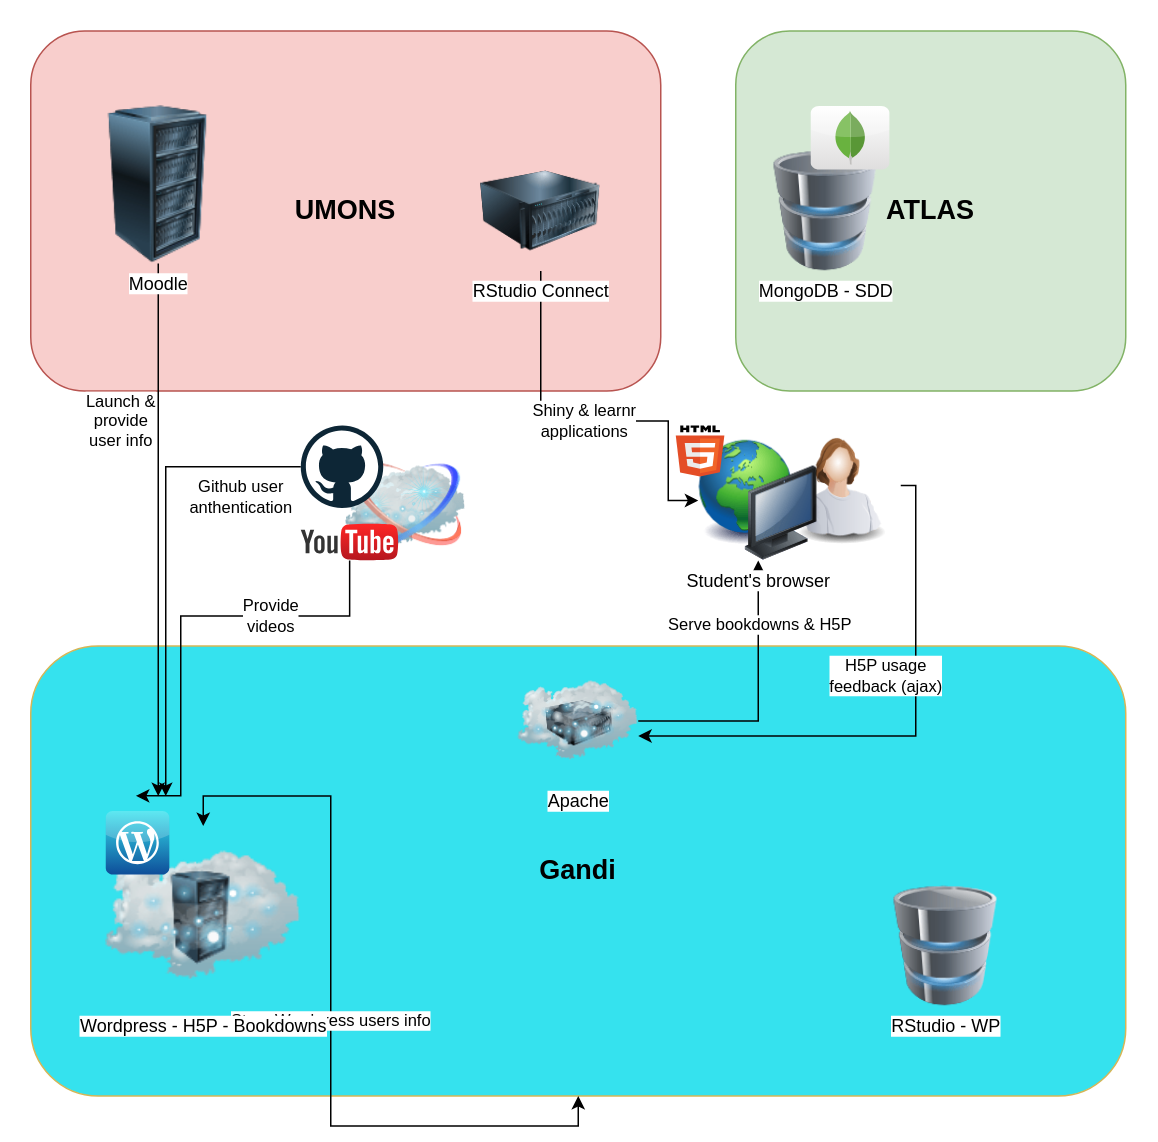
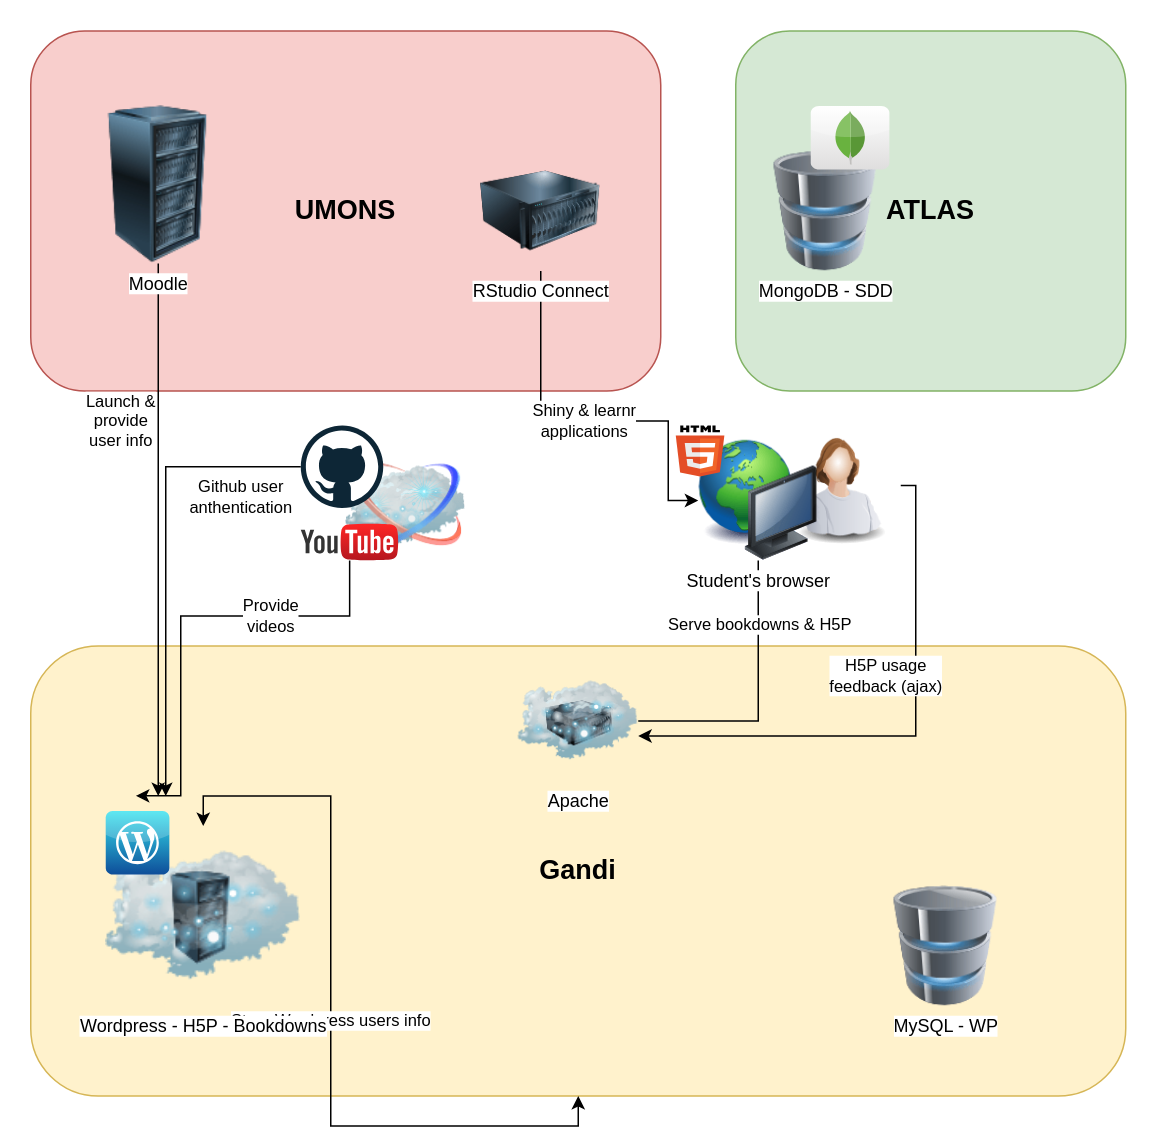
edge "Apache" -> "Student's browser": arrowhead classic -> none
node "Gandi": fillcolor #35e2ee -> #fff2cc
node "RStudio - WP": label "RStudio - WP" -> "MySQL - WP"
